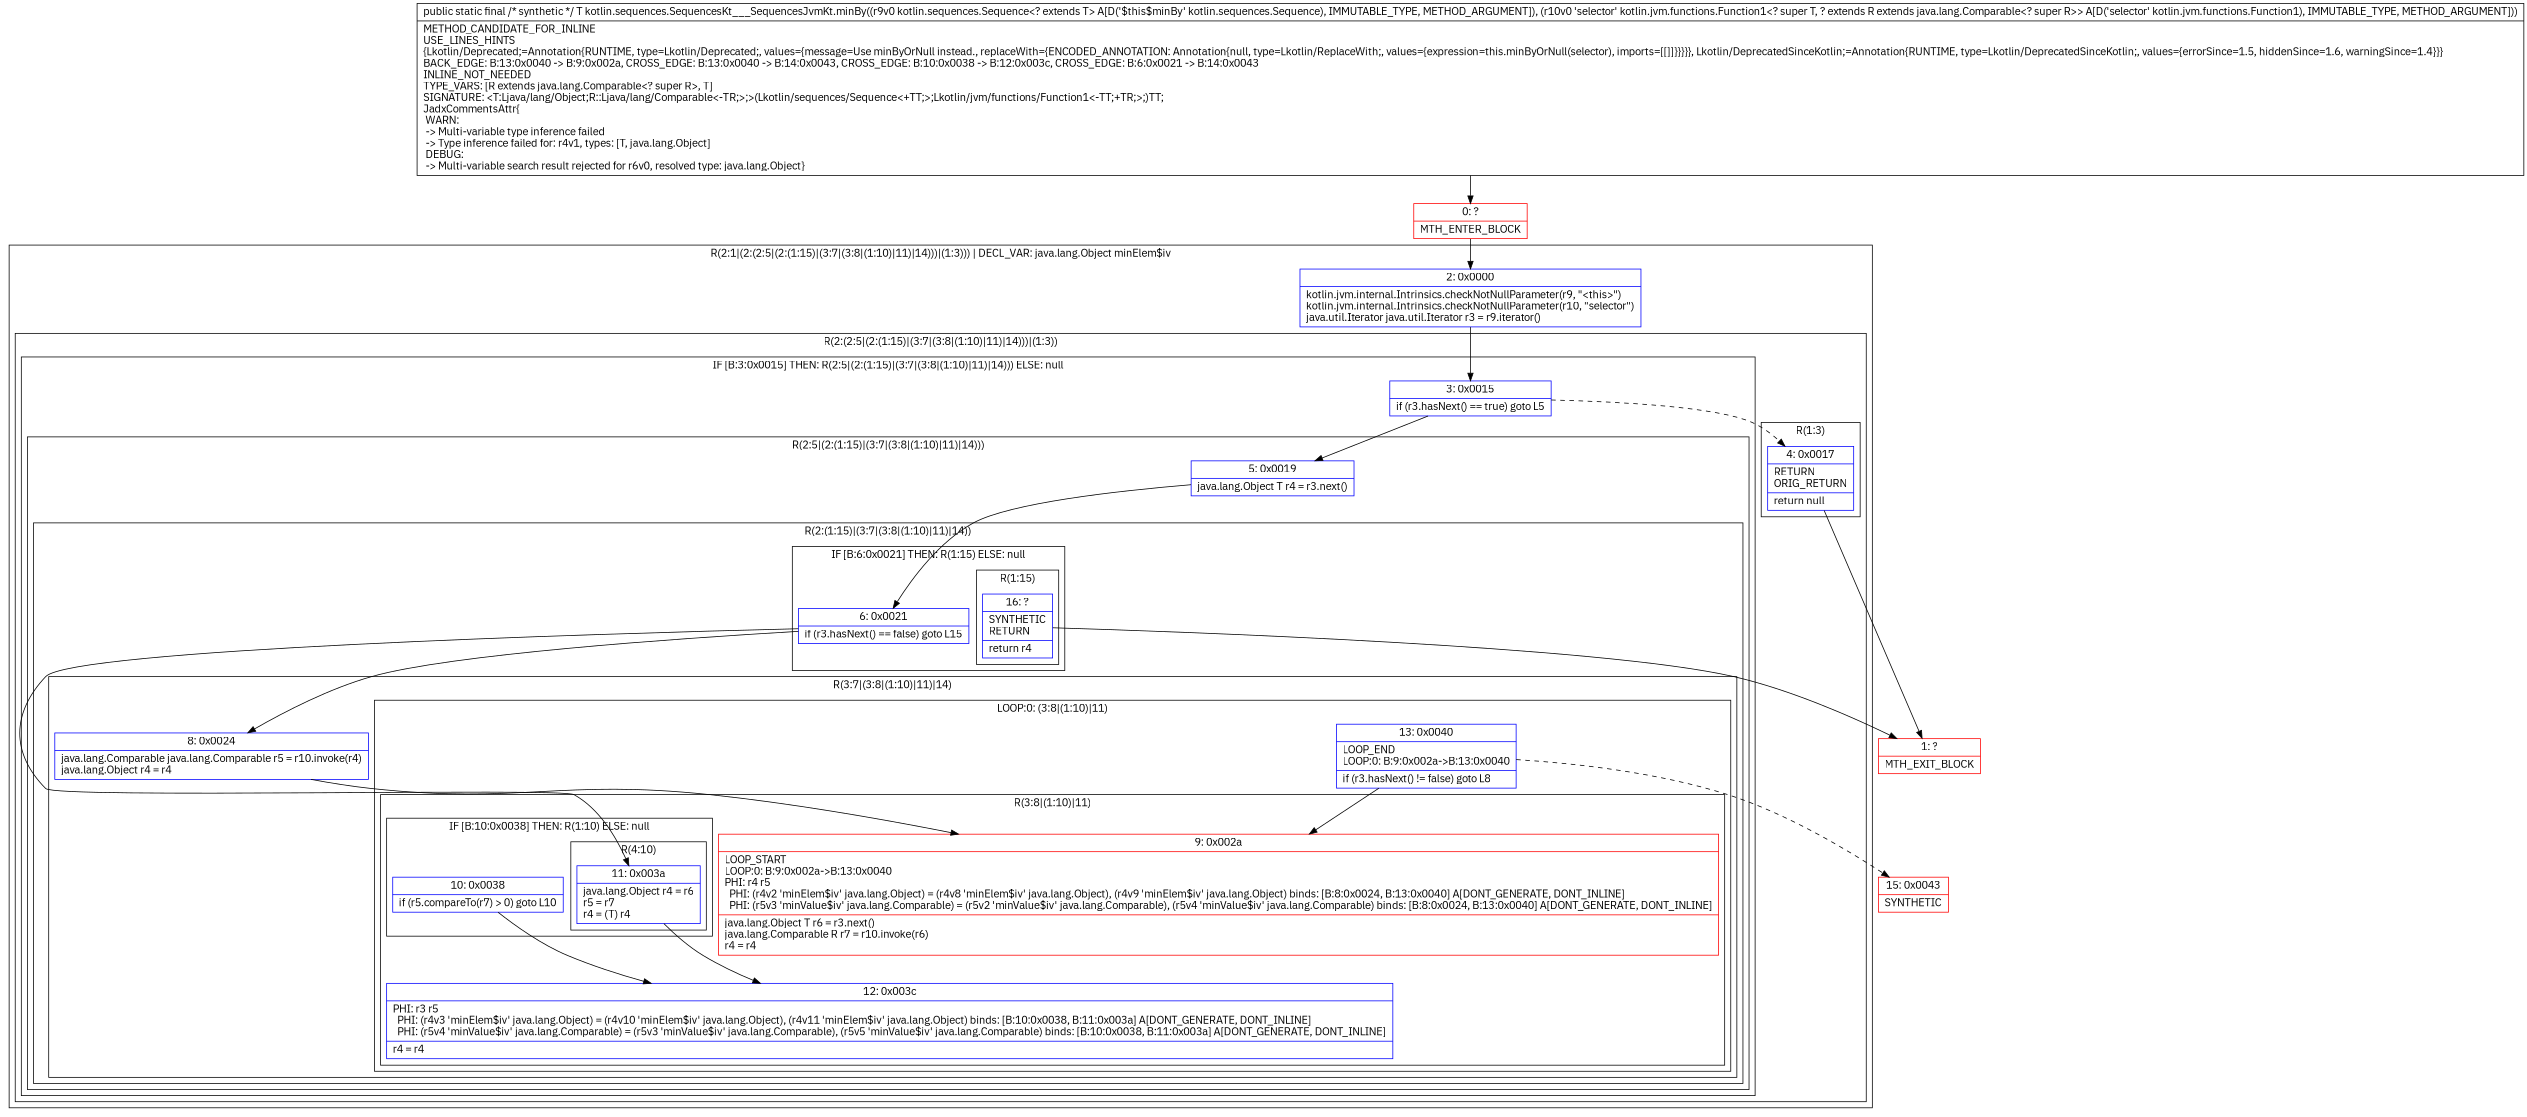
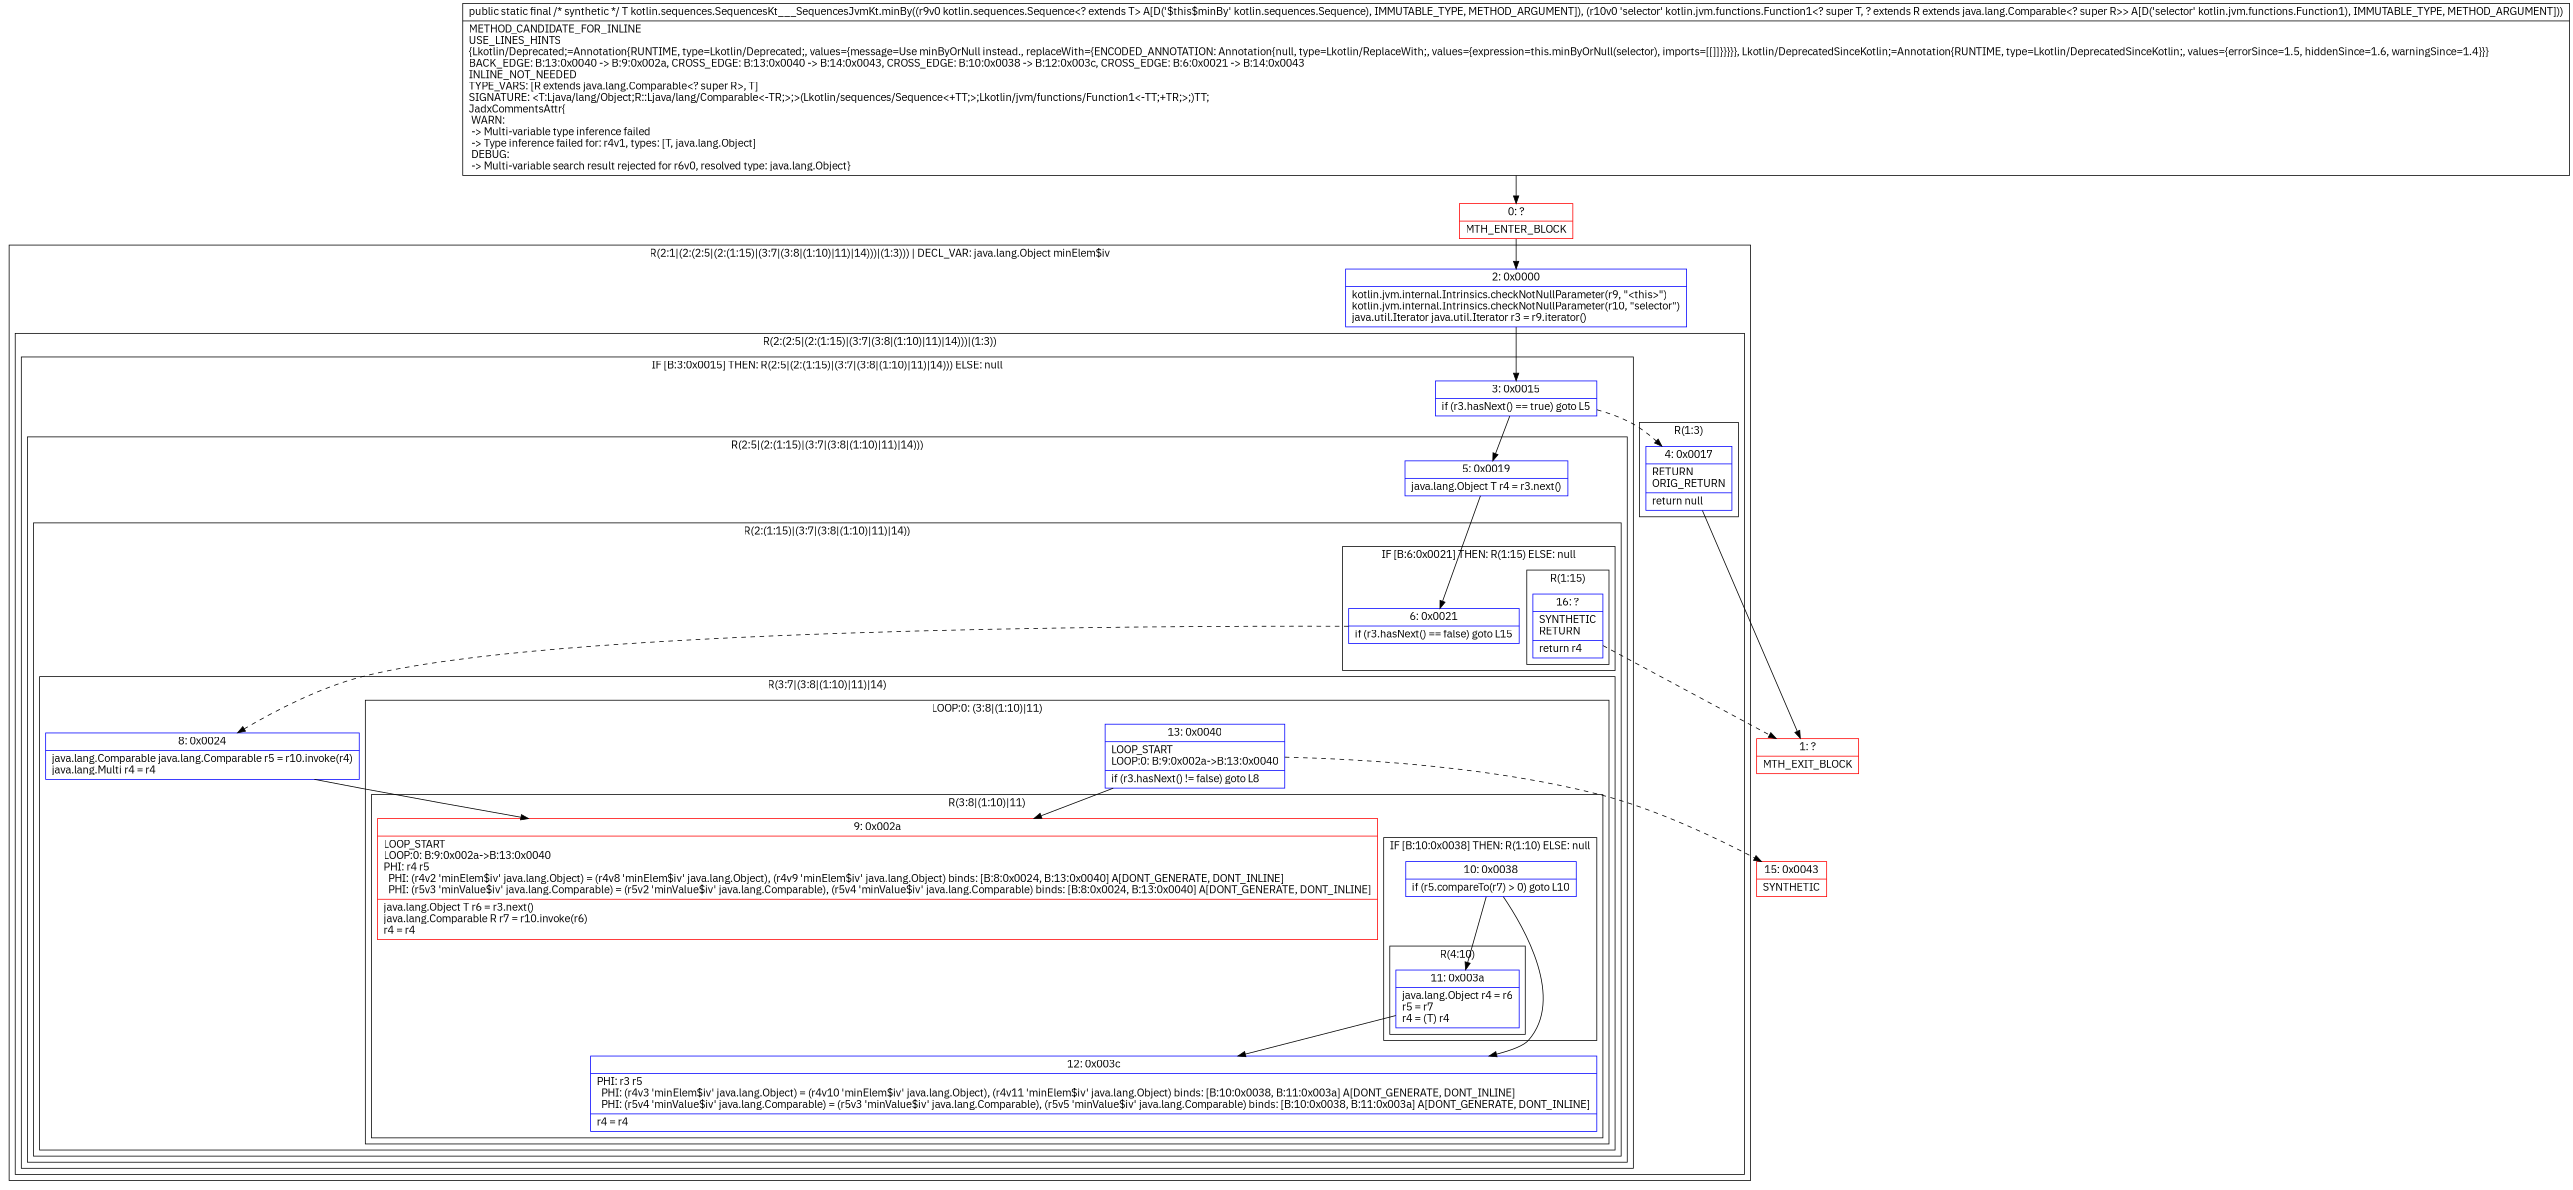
edge "16: ?" -> "1: ?": style solid -> dashed
edge "6: 0x0021" -> "8: 0x0024": style solid -> dashed
edge "6: 0x0021" -> "11: 0x003a": now "10: 0x0038" -> "11: 0x003a"
node "13: 0x0040": text "LOOP_END" -> "LOOP_START"
node "8: 0x0024": text "java.lang.Object r4 = r4" -> "java.lang.Multi r4 = r4"
